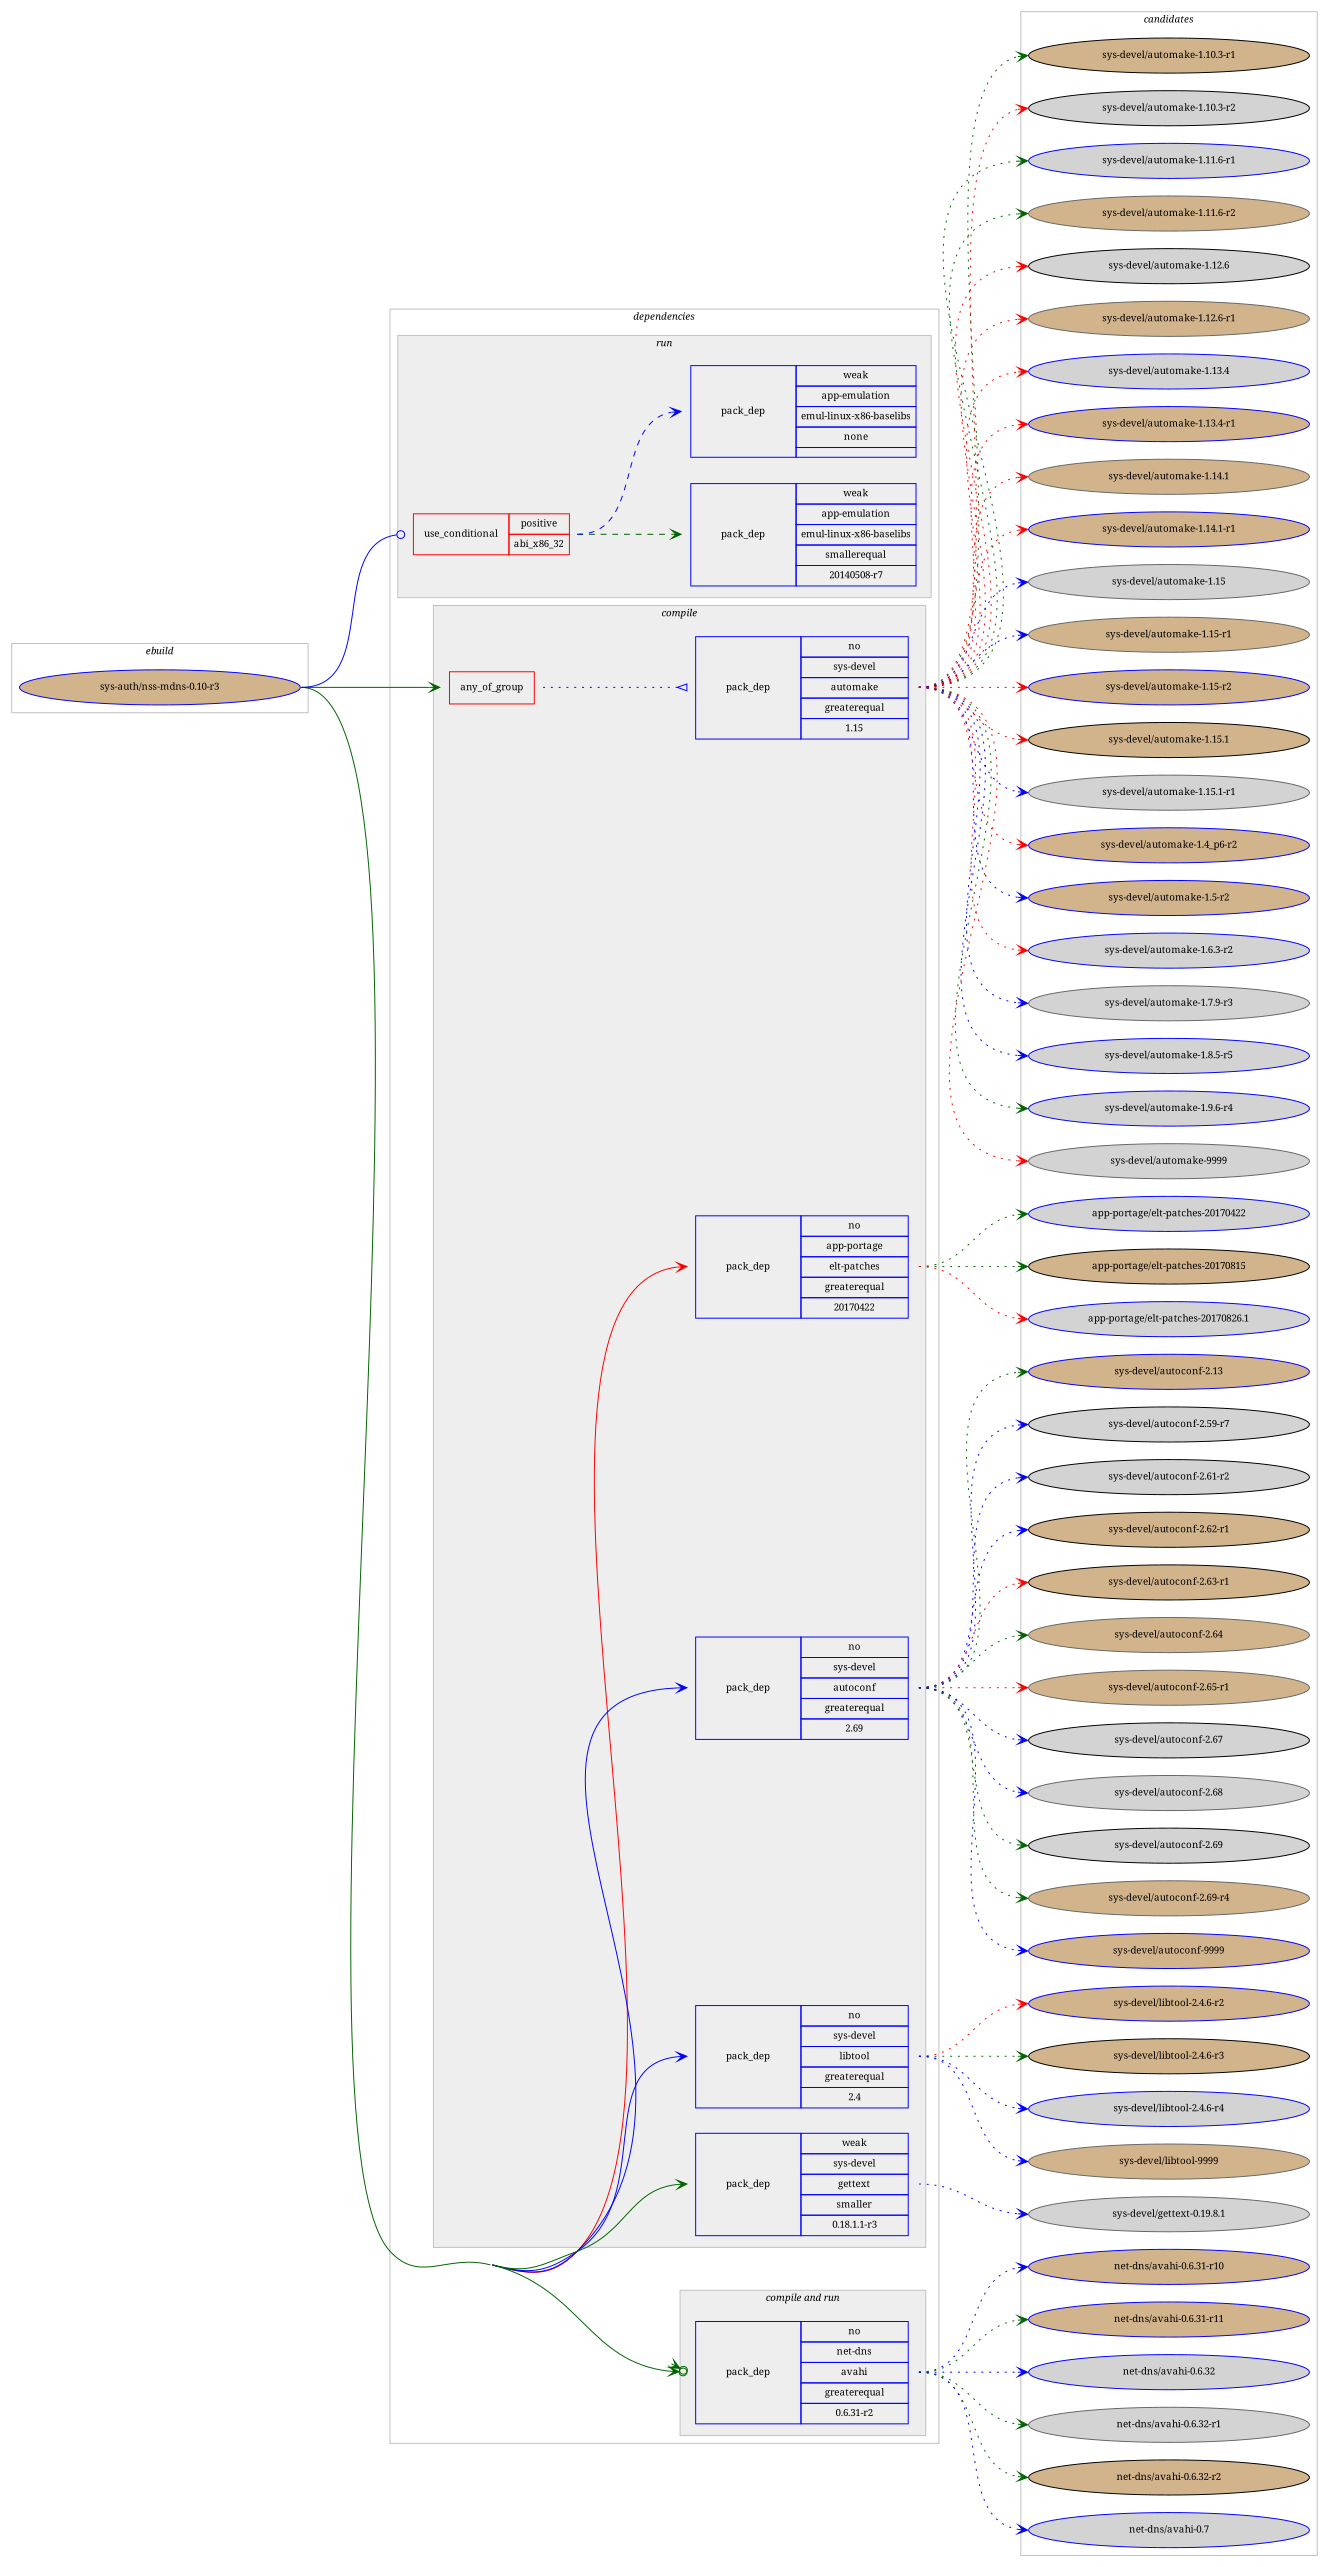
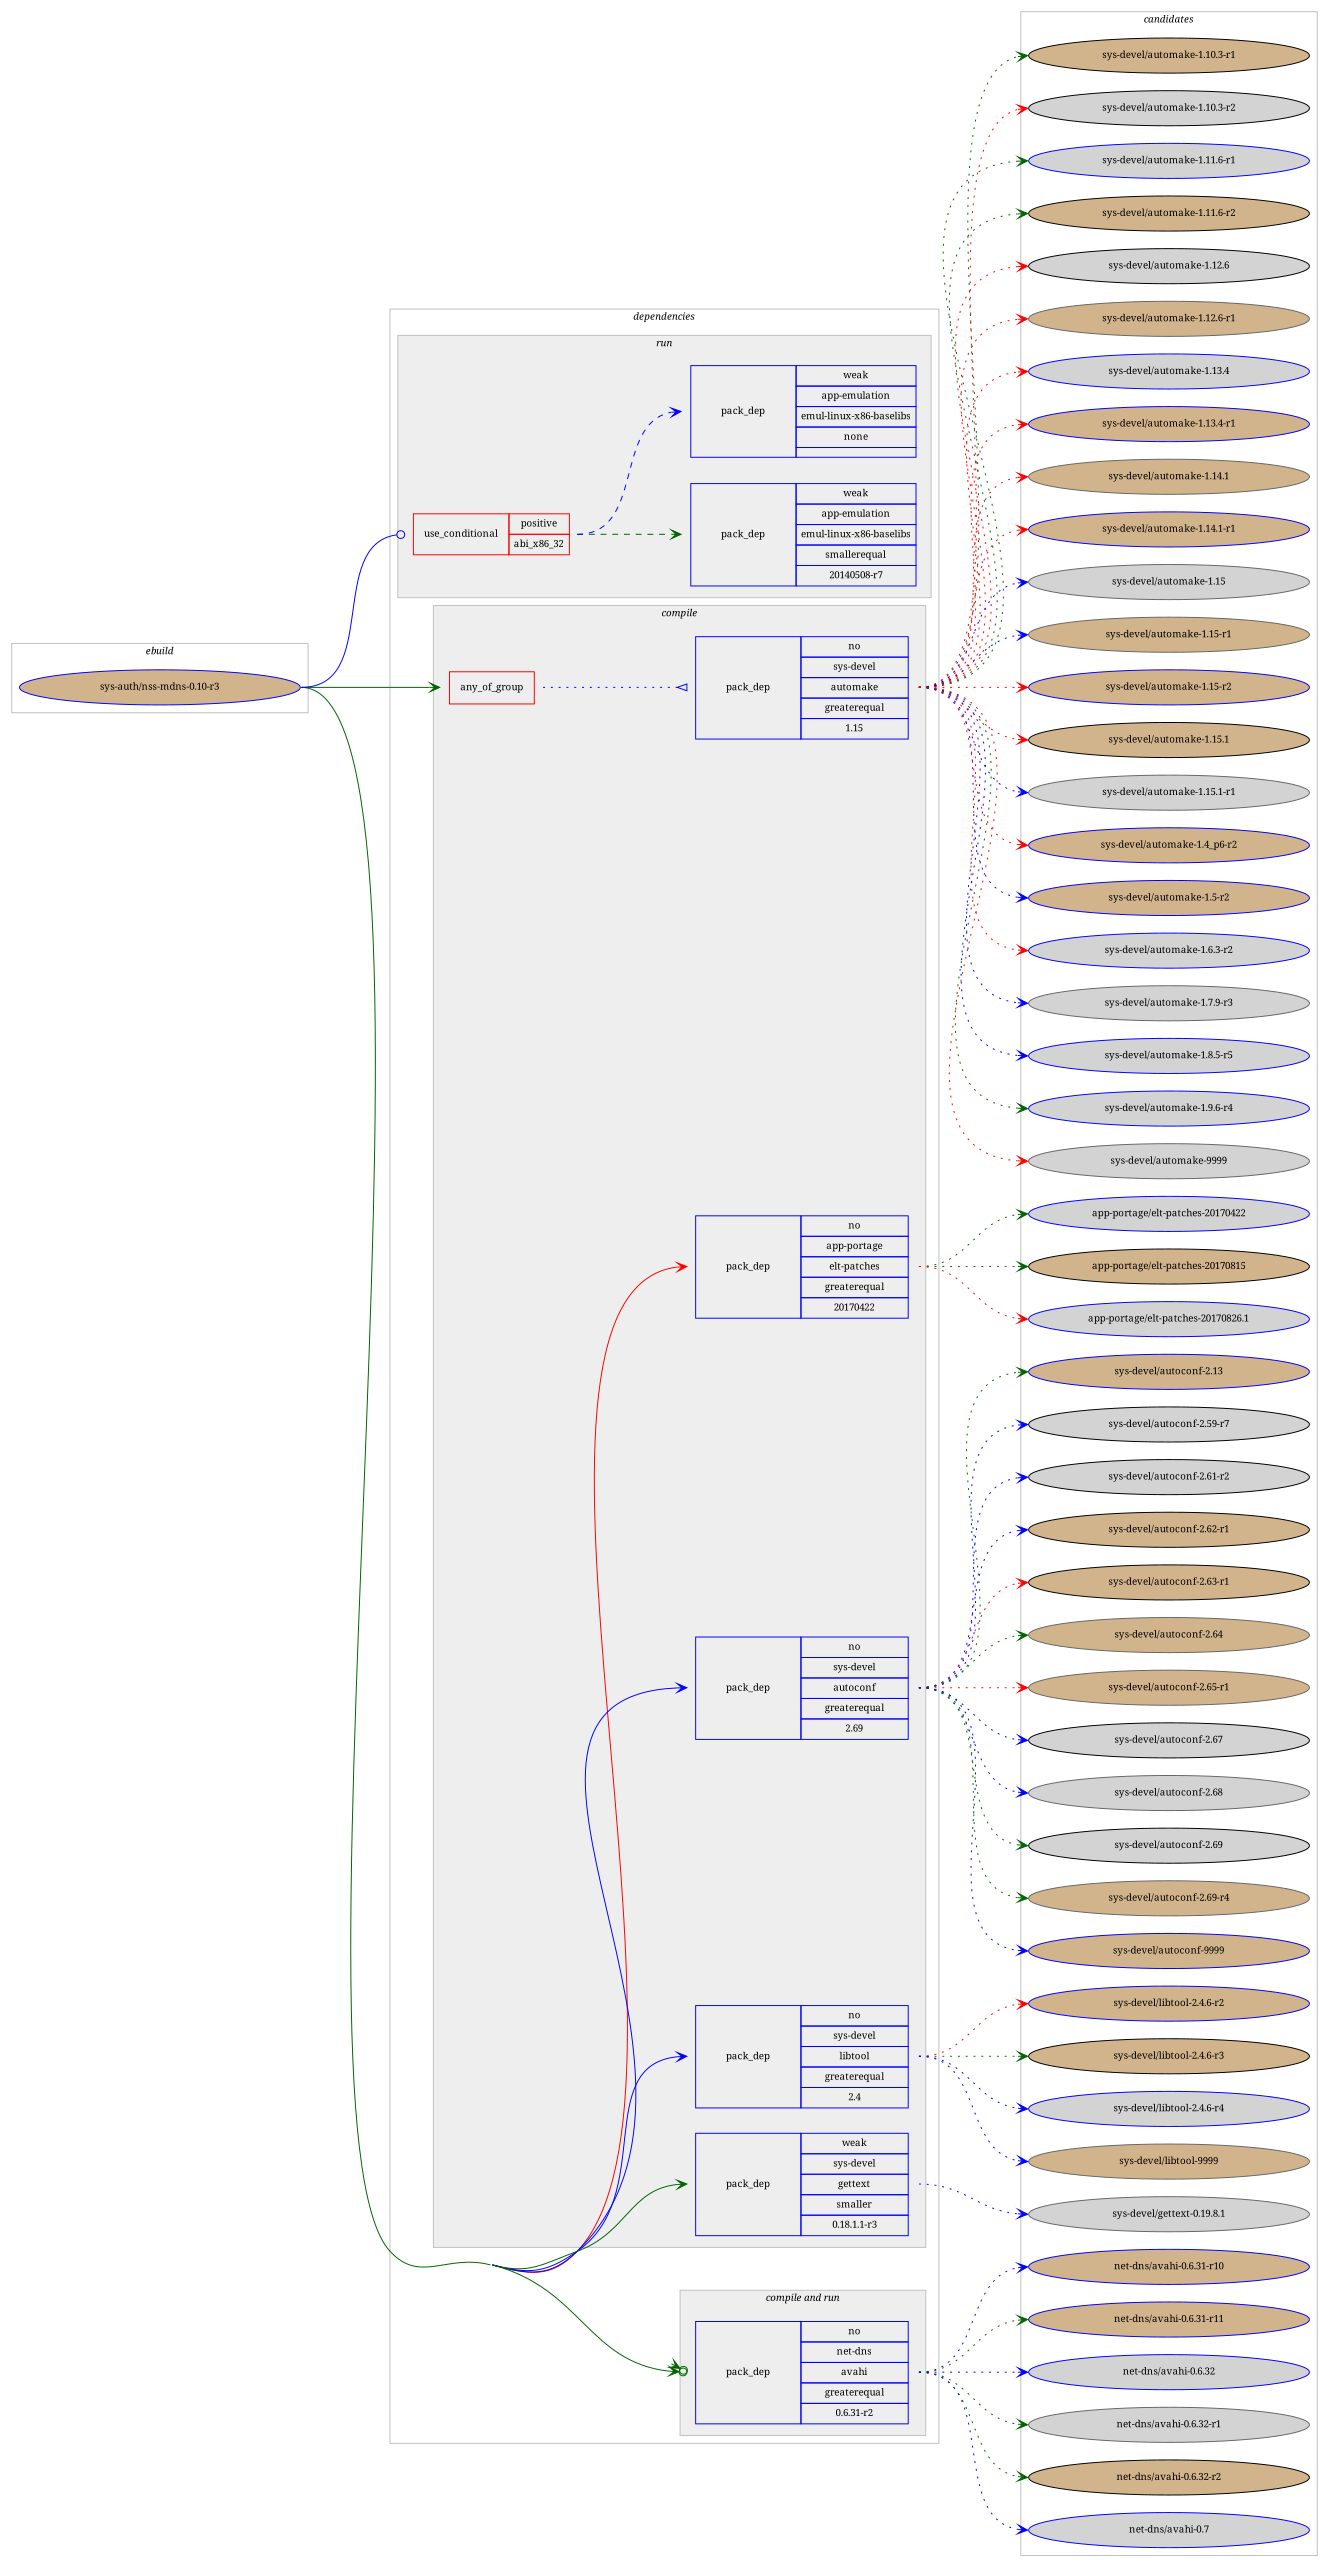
node "sys-devel/automake-1.11.6-r2": color gray40 -> black
